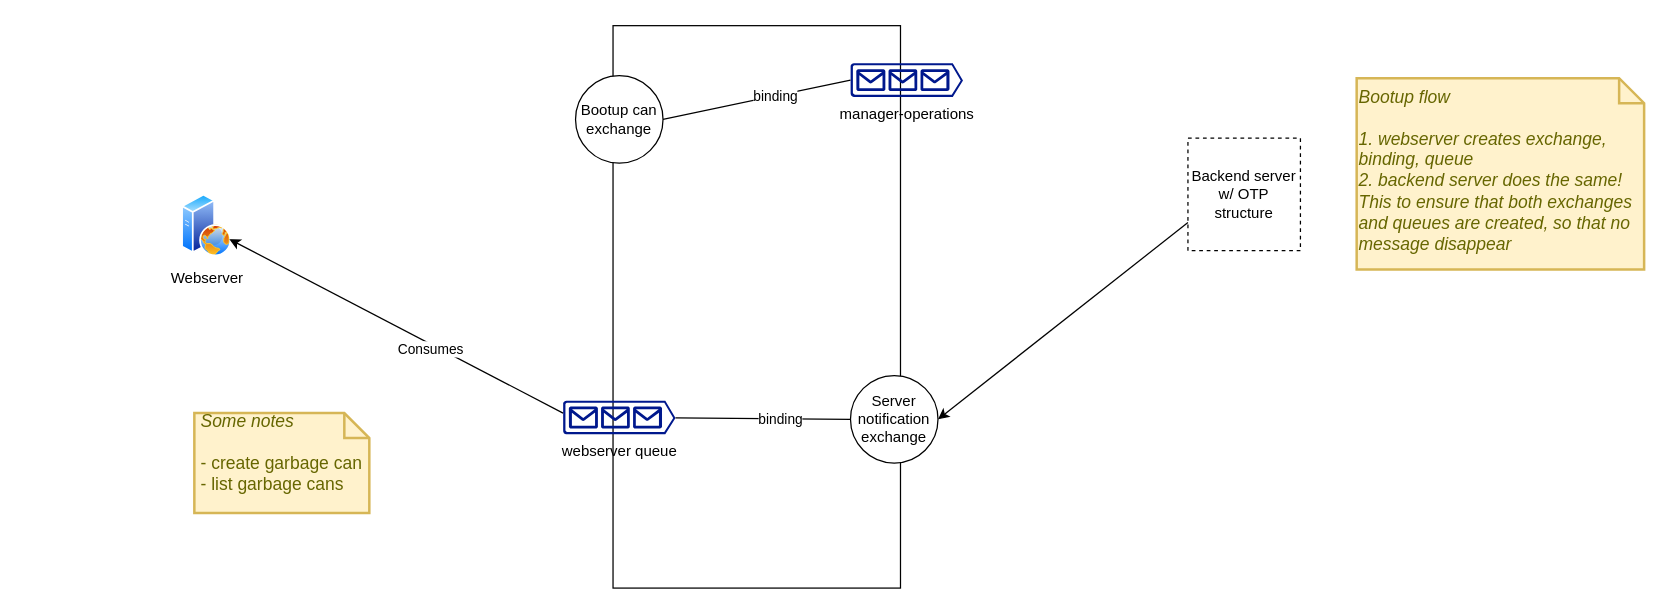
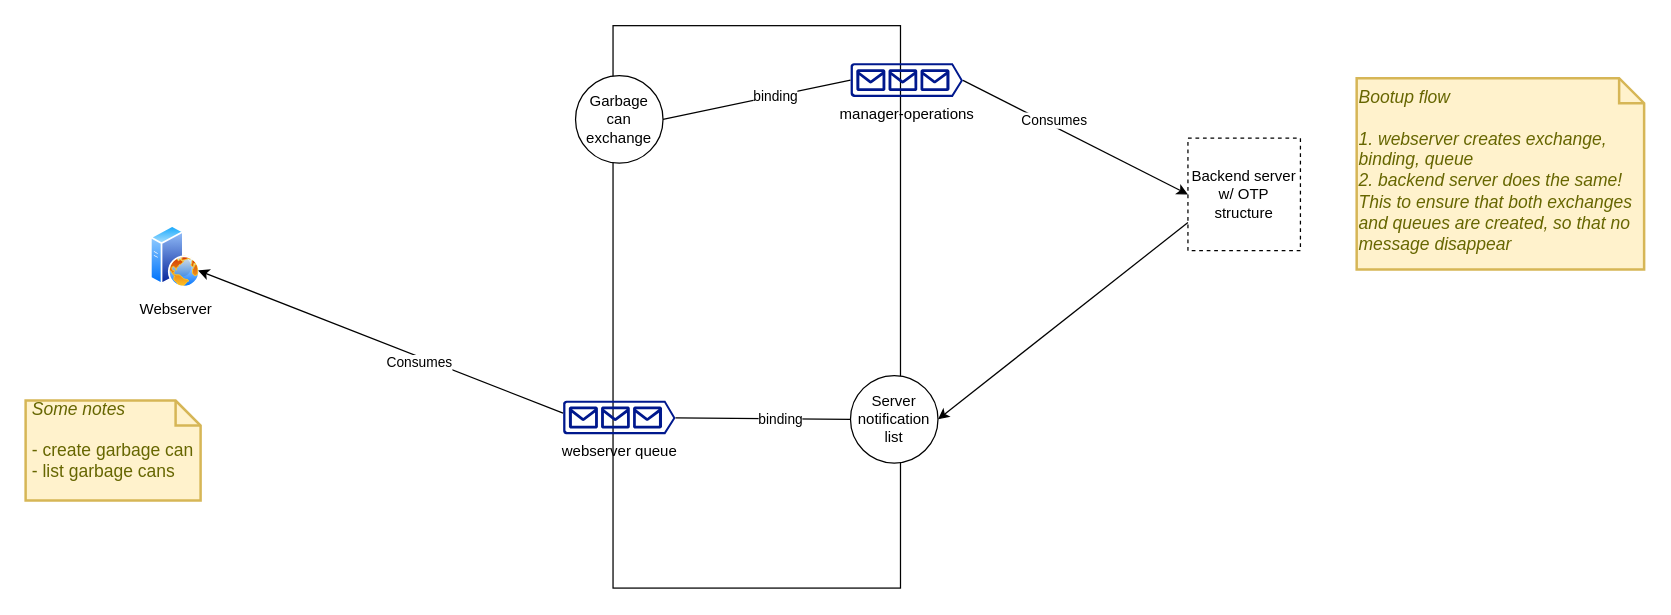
node "Bootup can exchange": label "Bootup can exchange" -> "Garbage can exchange"
edge "manager-operations" -> "Backend server w/ OTP structure": added, label "Consumes"
node "Webserver": moved (207, 226) -> (176, 257)
node "Server notification exchange": label "Server notification exchange" -> "Server notification list"
node "Some notes - create garbage can - list garbage cans": moved (282, 463) -> (113, 451)
